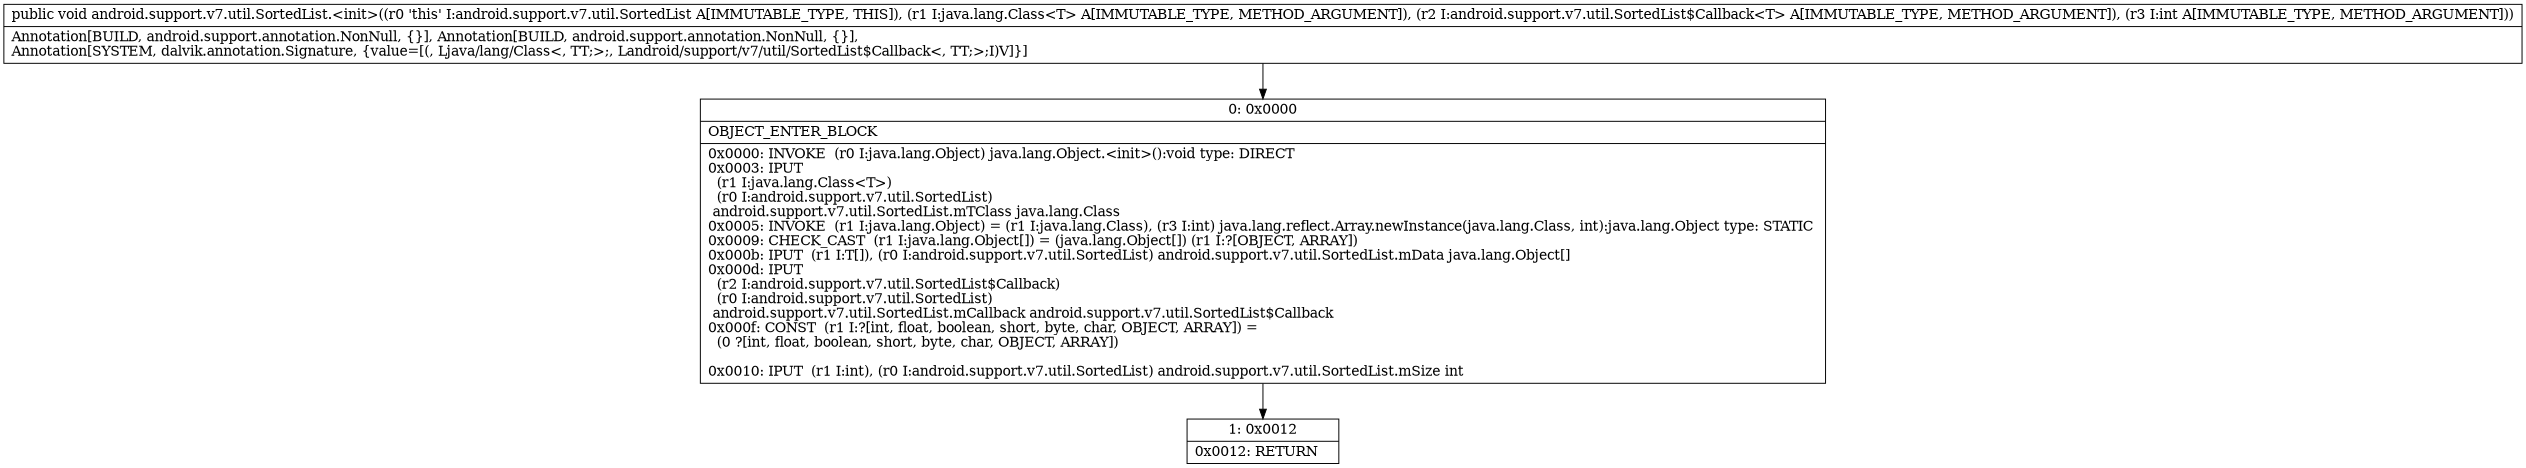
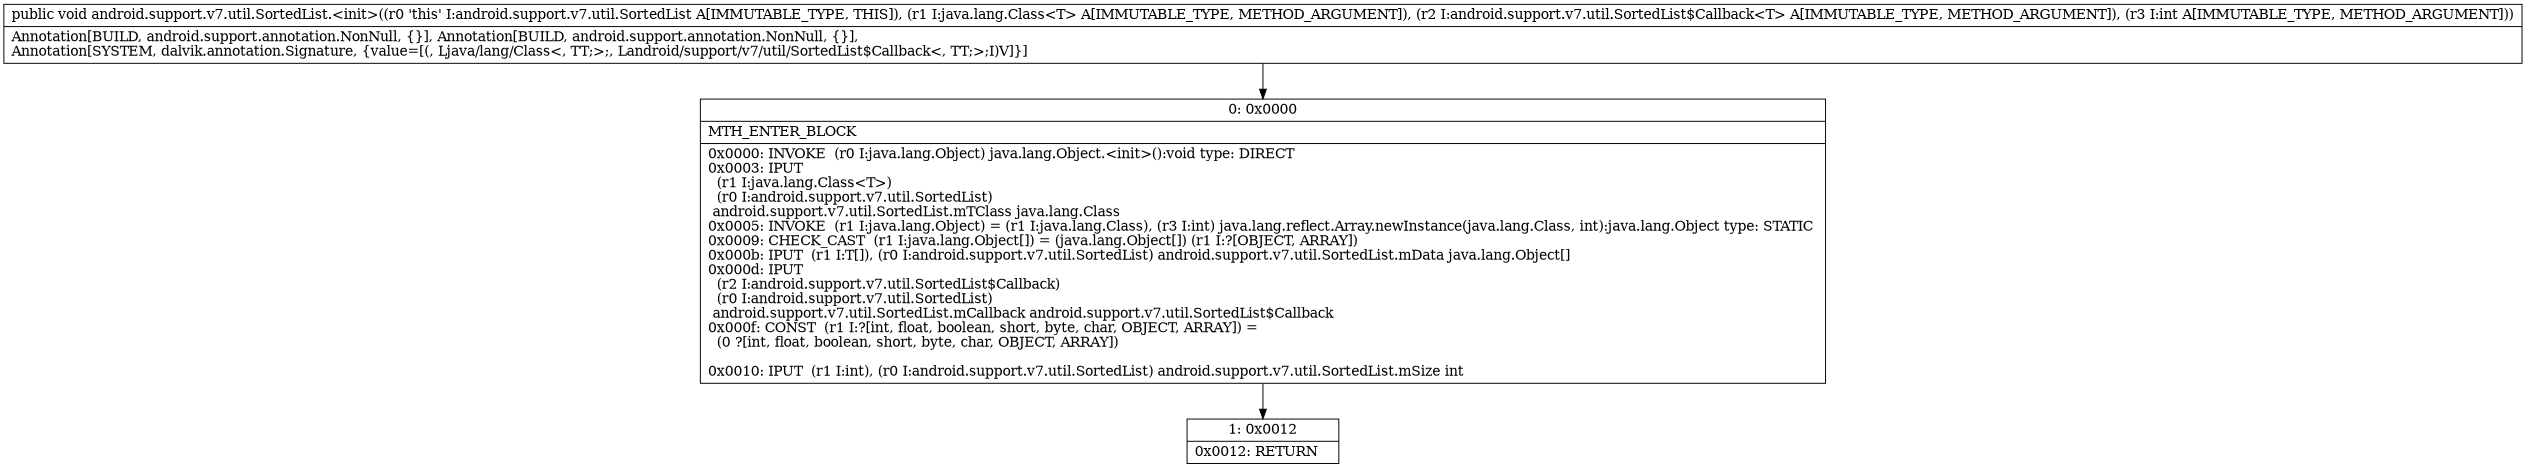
node "0: 0x0000": text "OBJECT_ENTER_BLOCK" -> "MTH_ENTER_BLOCK"
